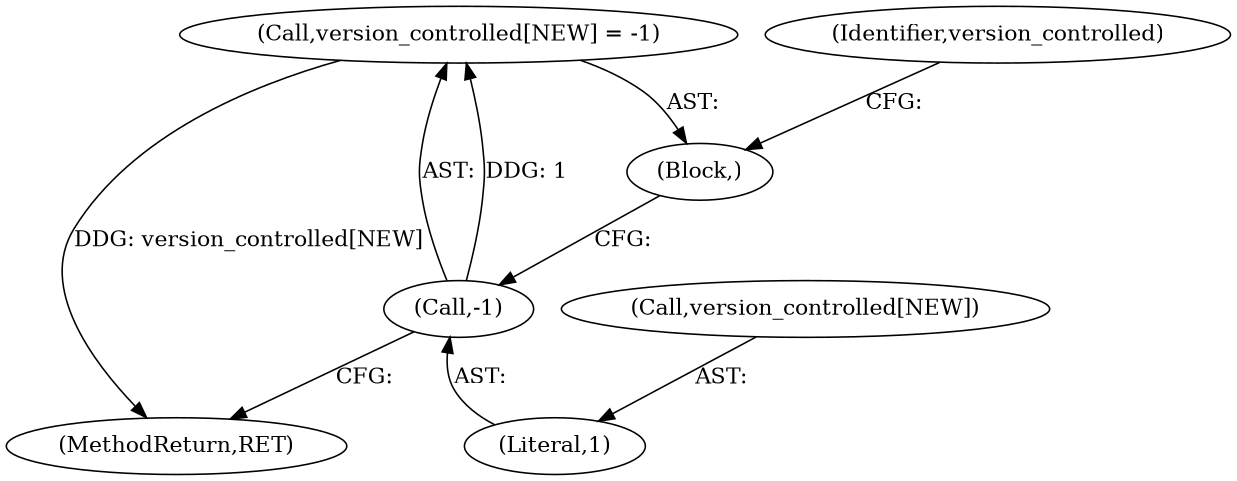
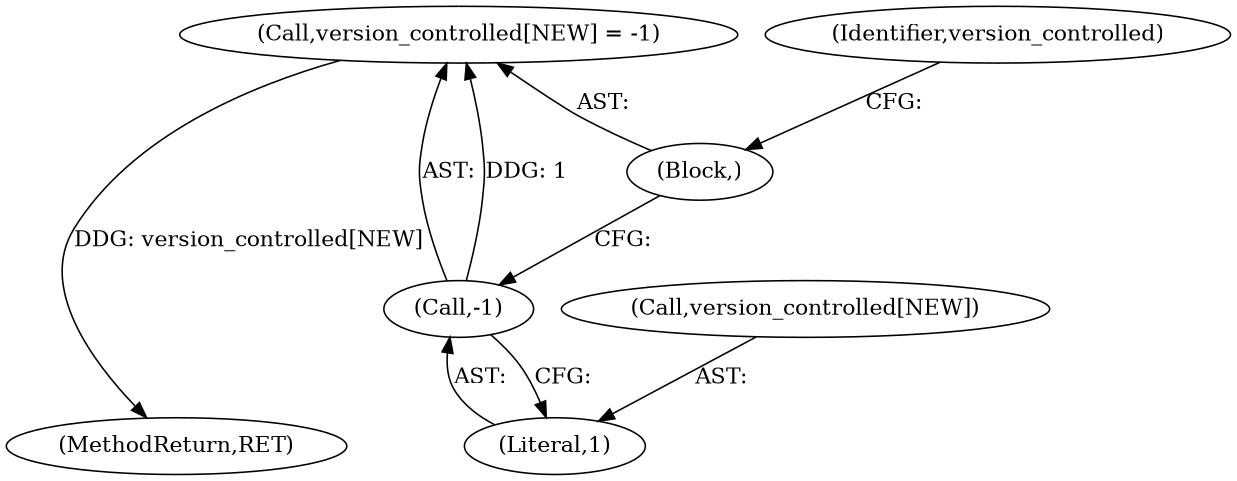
edge "(Call,version_controlled[NEW] = -1)" -> "(Block,)": reversed
edge "(Call,-1)" -> "(MethodReturn,RET)": now "(Call,-1)" -> "(Literal,1)"
